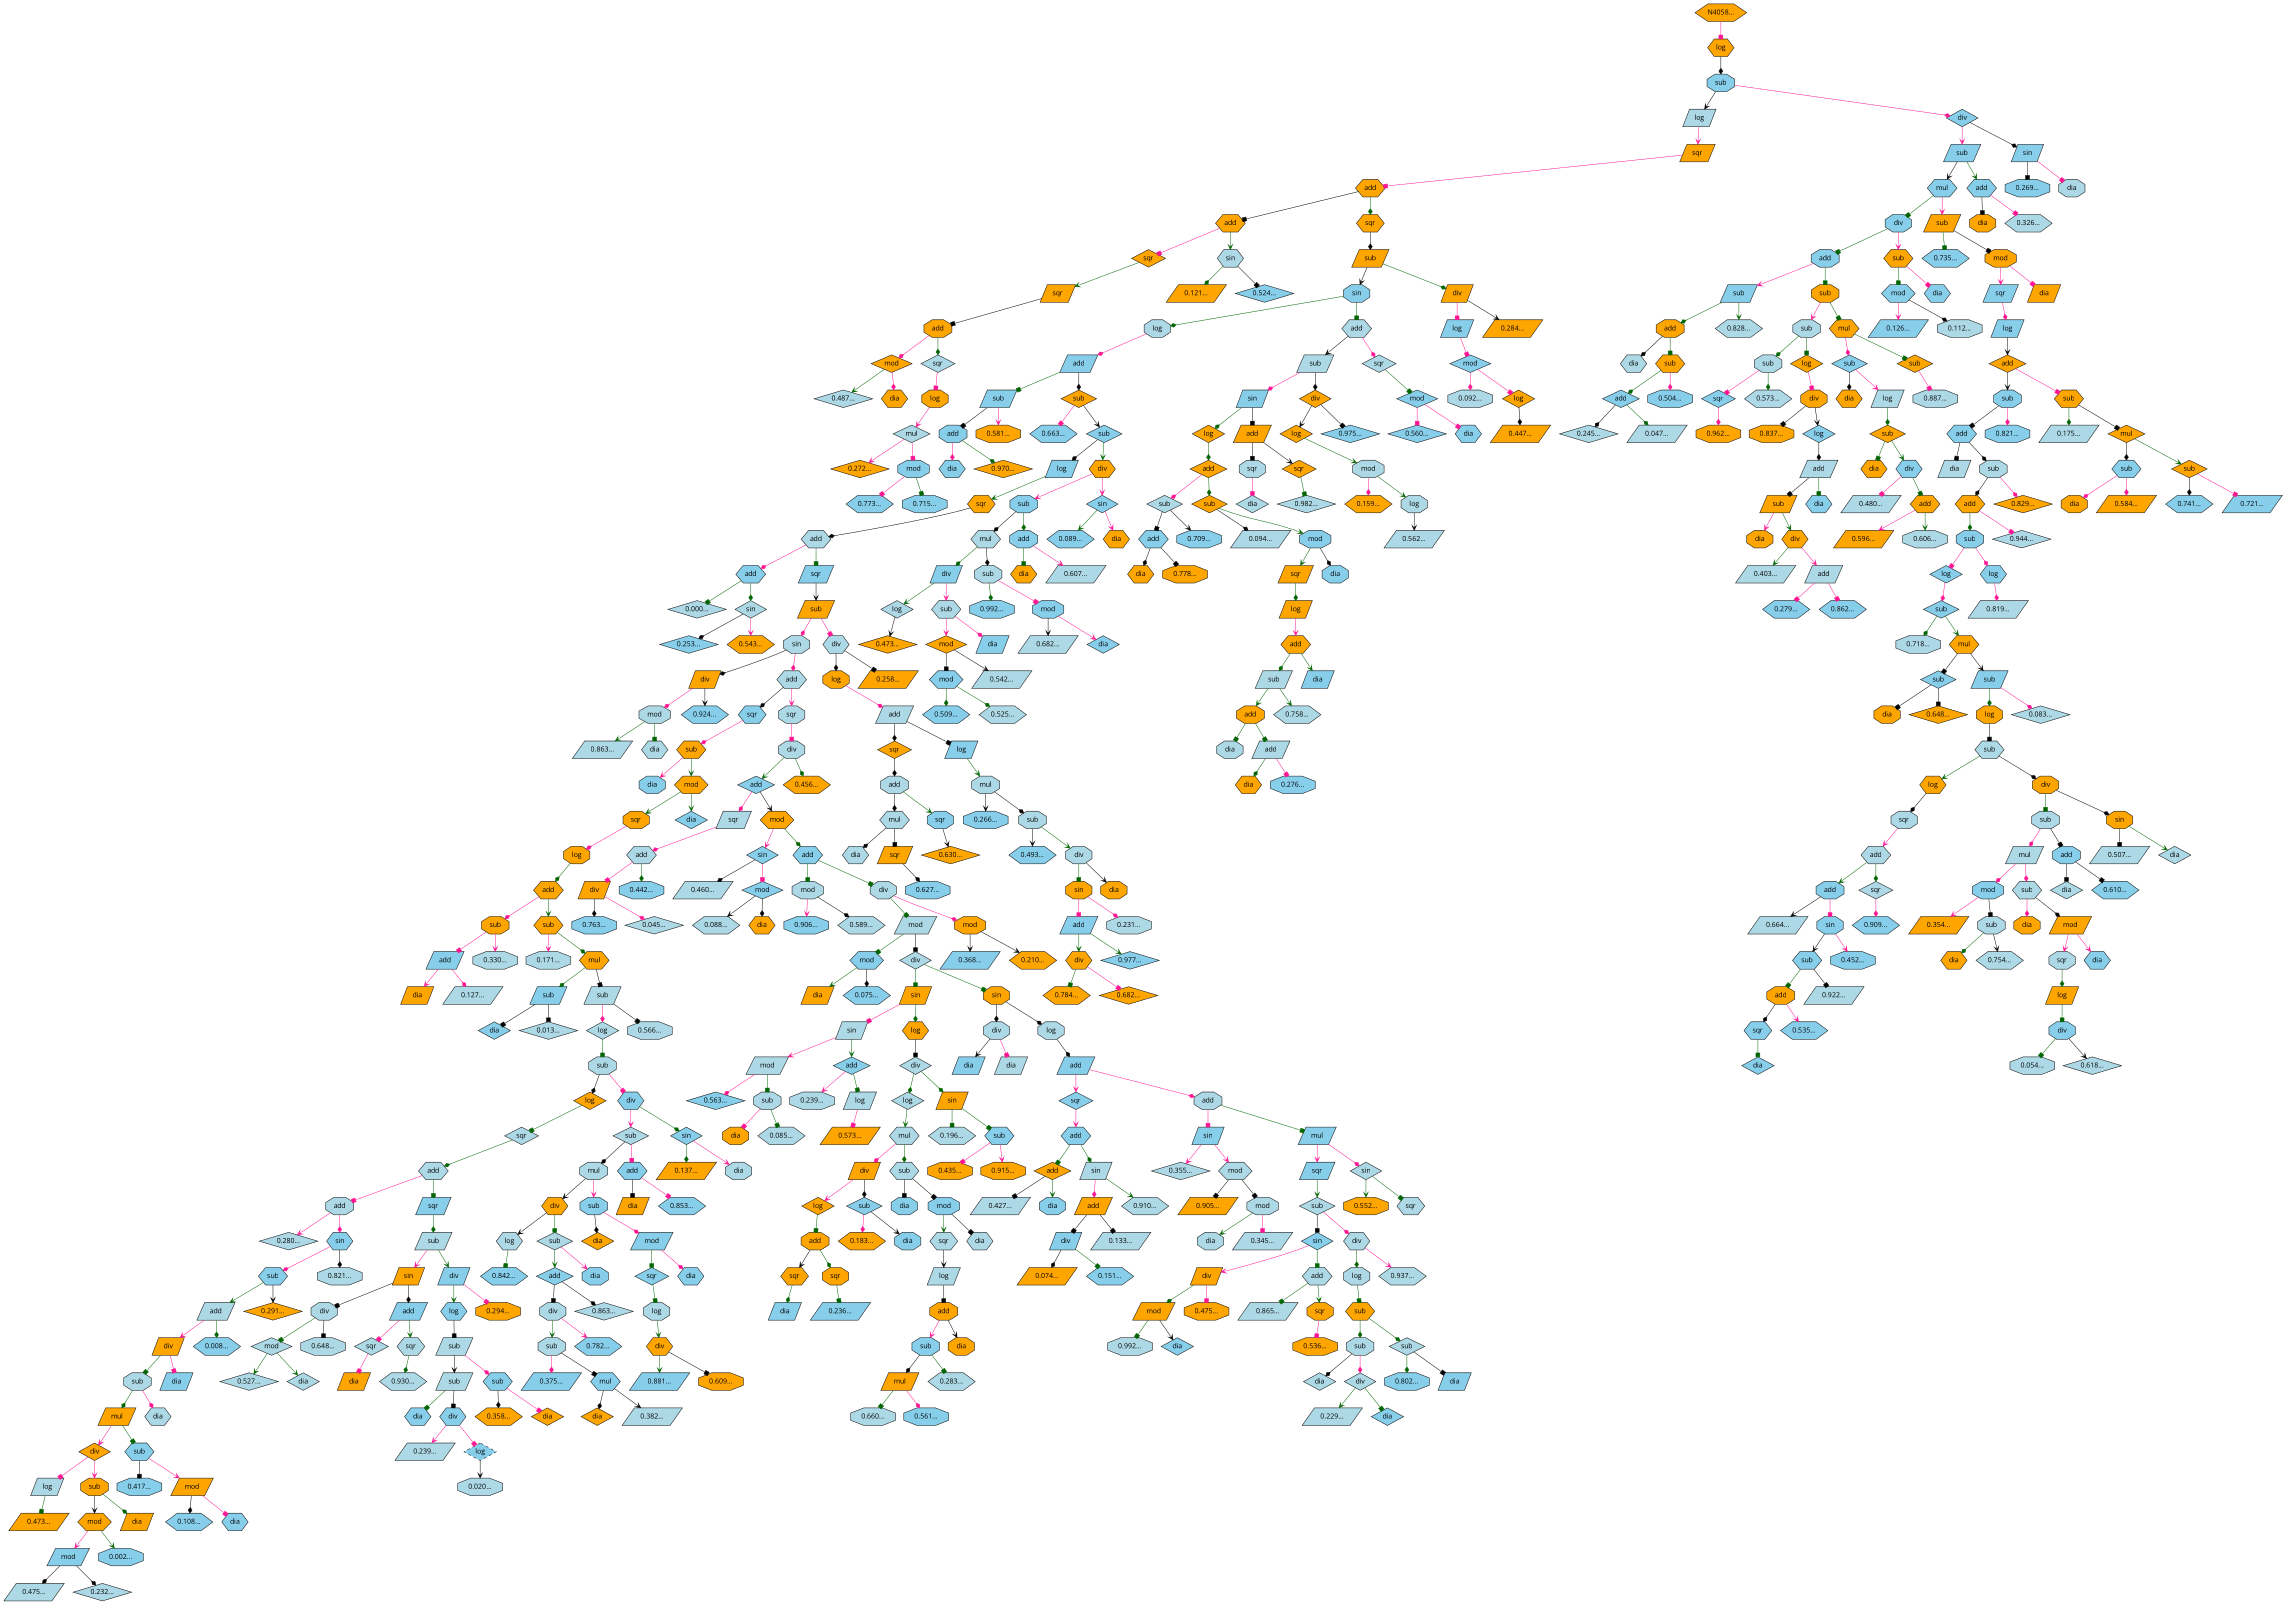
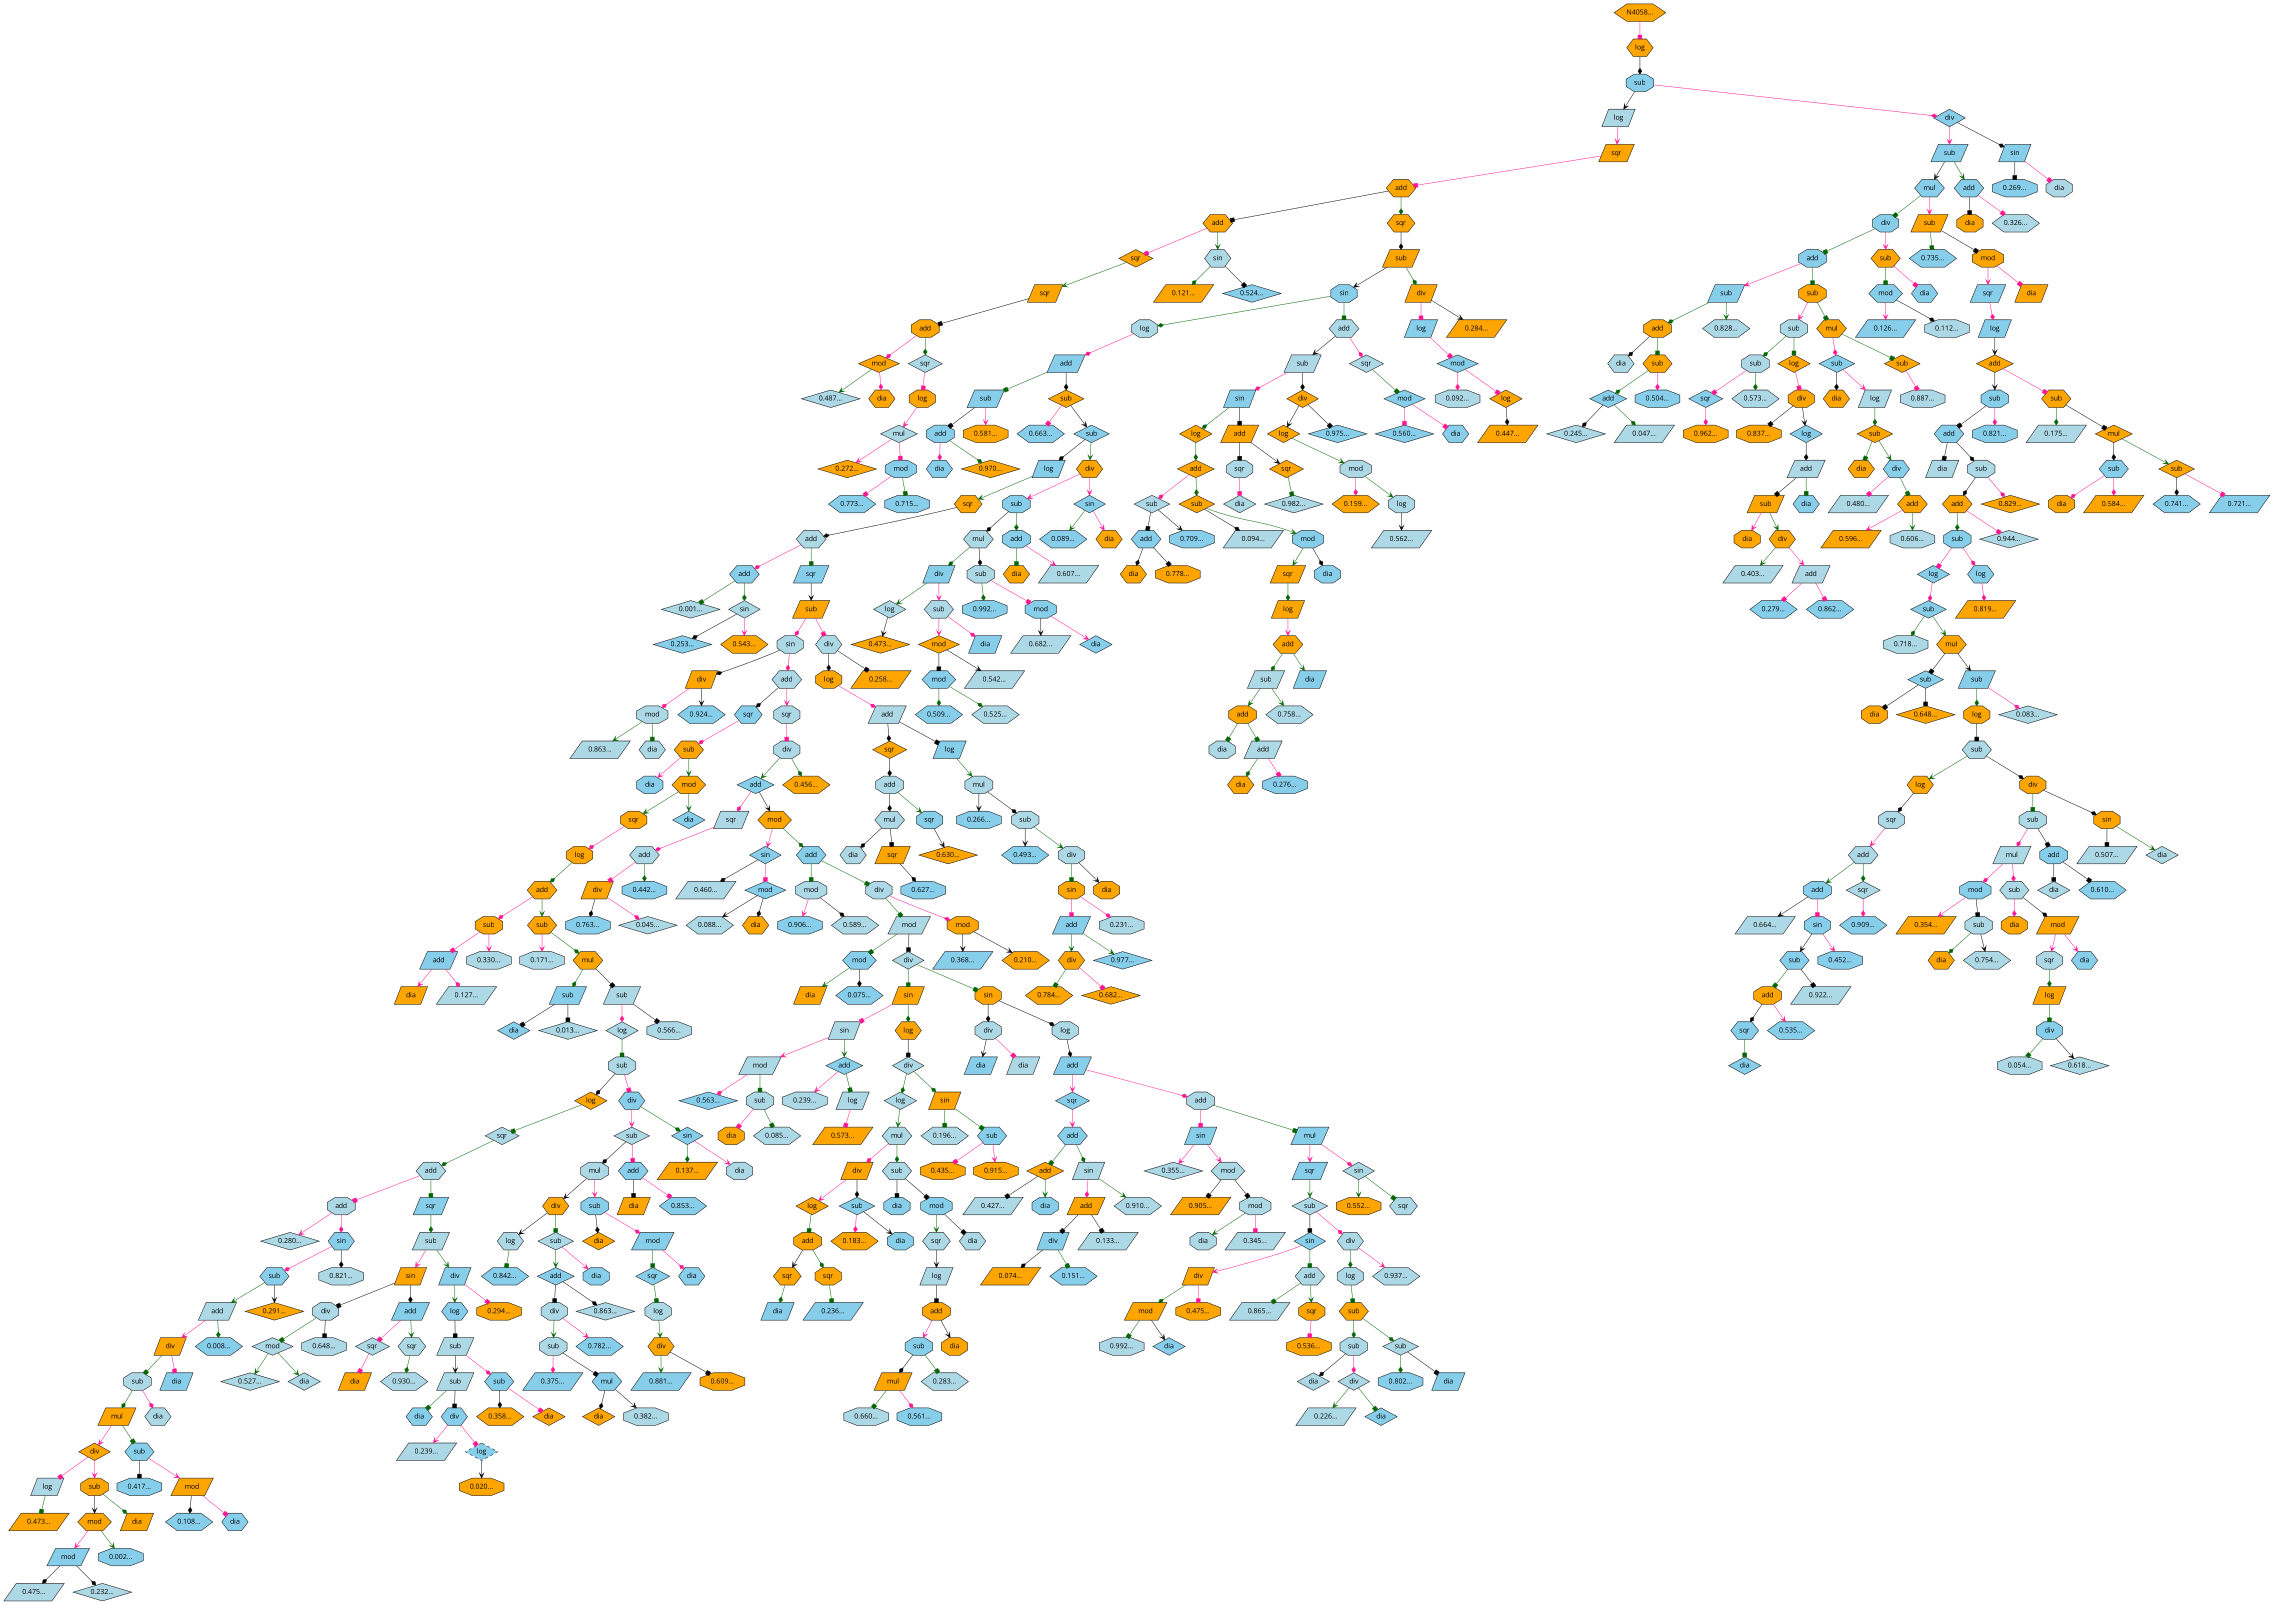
node "0.000...": label "0.000..." -> "0.001..."
node "0.819...": fillcolor lightblue -> orange
node "0.382...": shape parallelogram -> octagon
node "0.229...": label "0.229..." -> "0.226..."
node "0.020...": fillcolor lightblue -> orange
